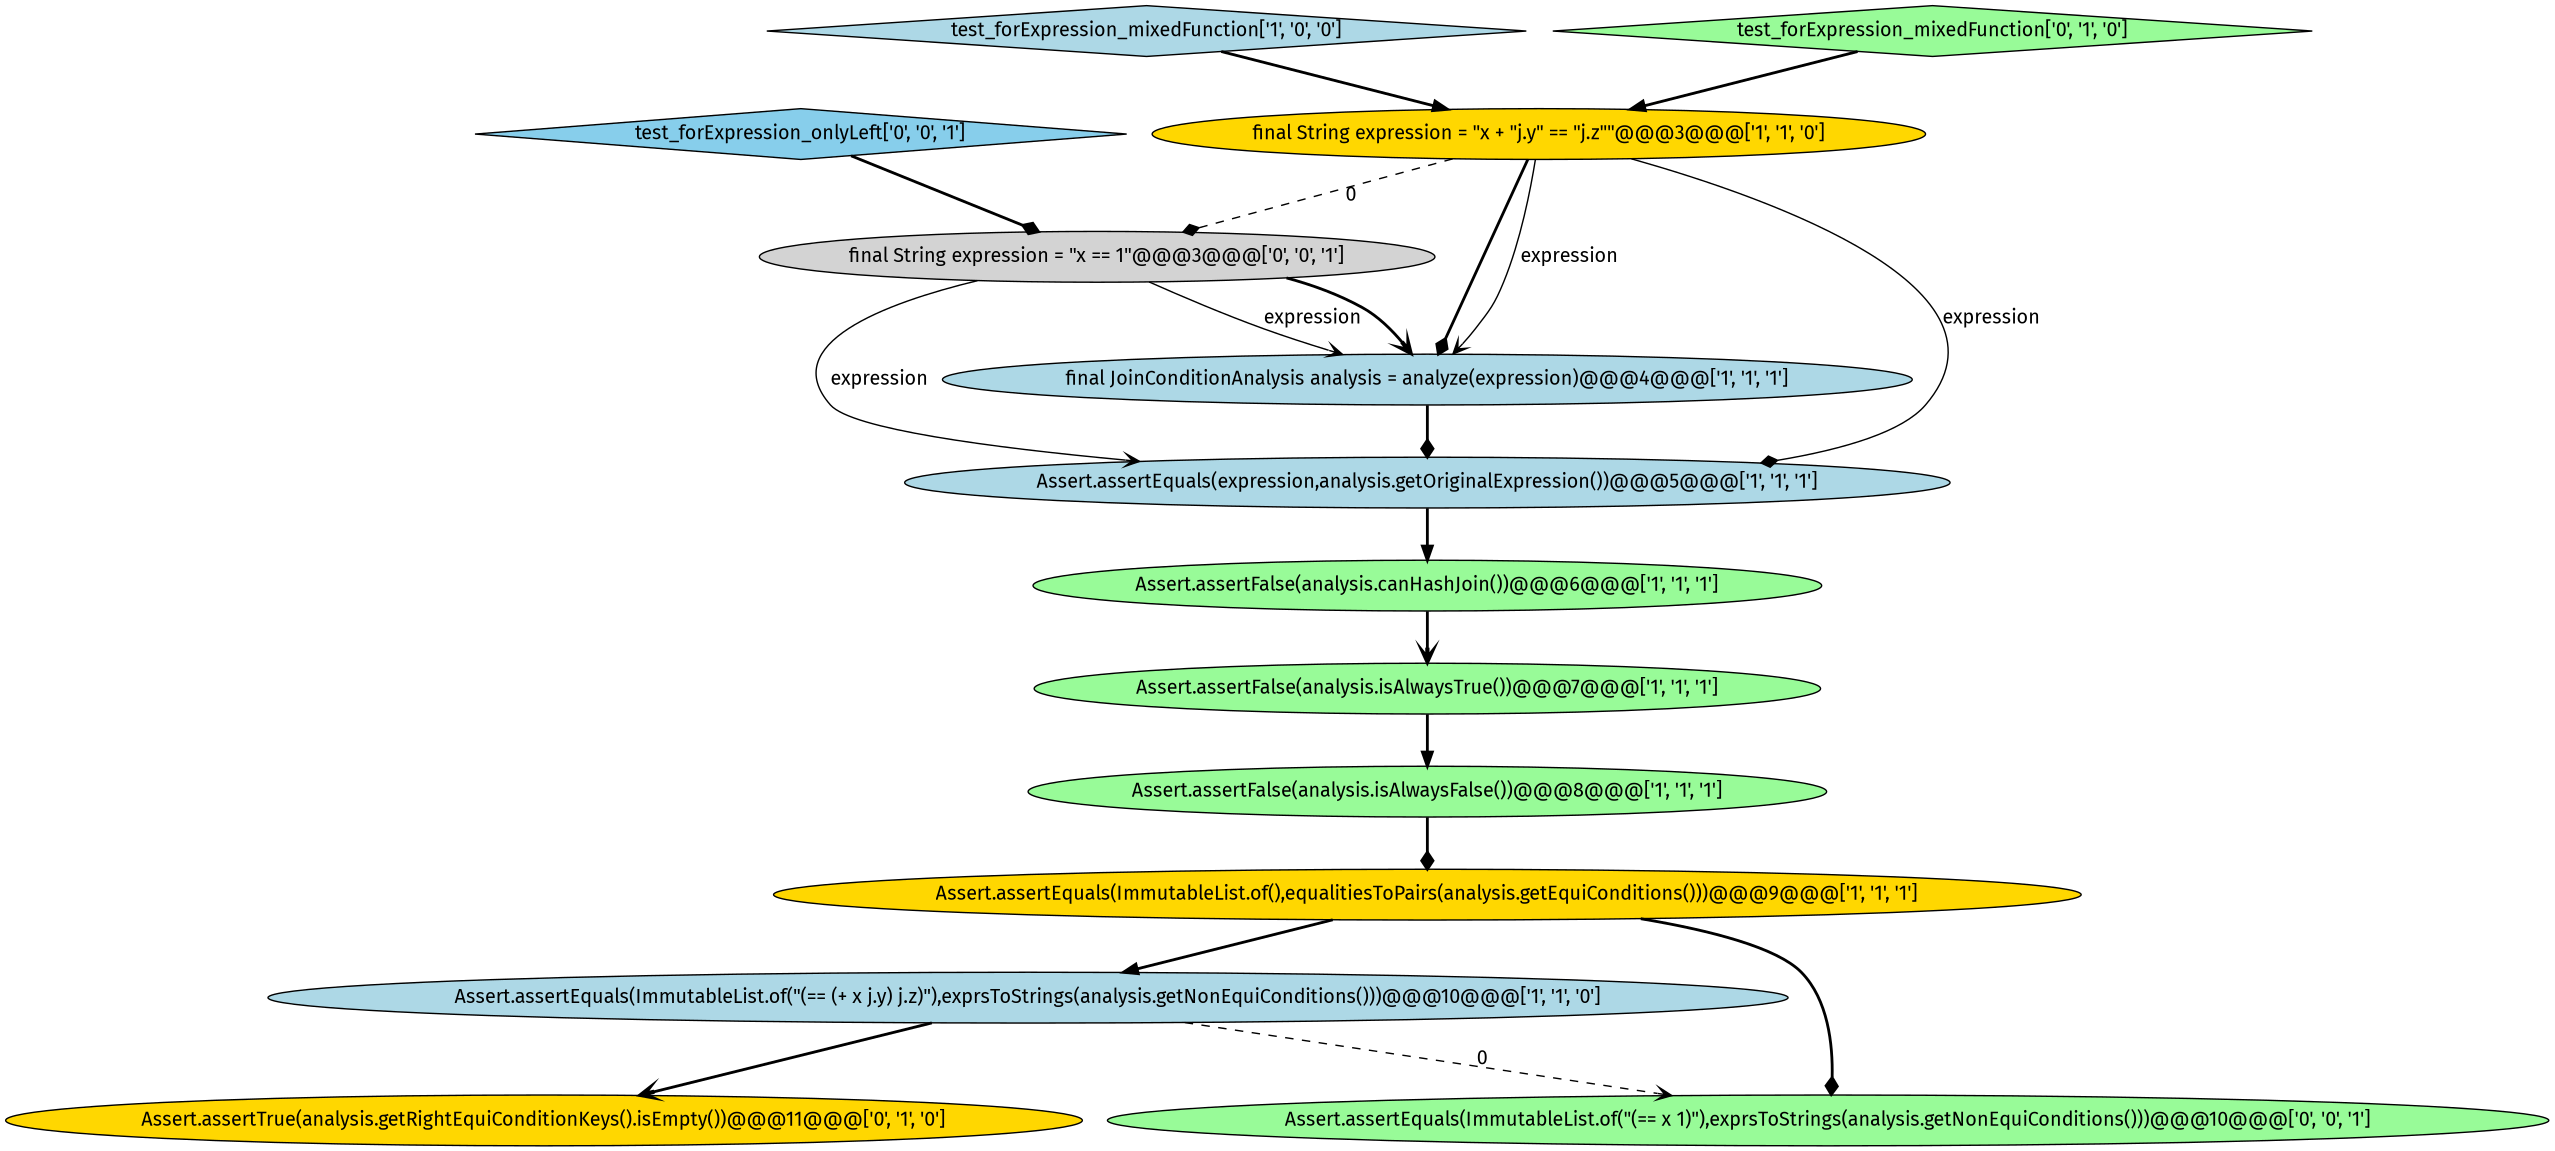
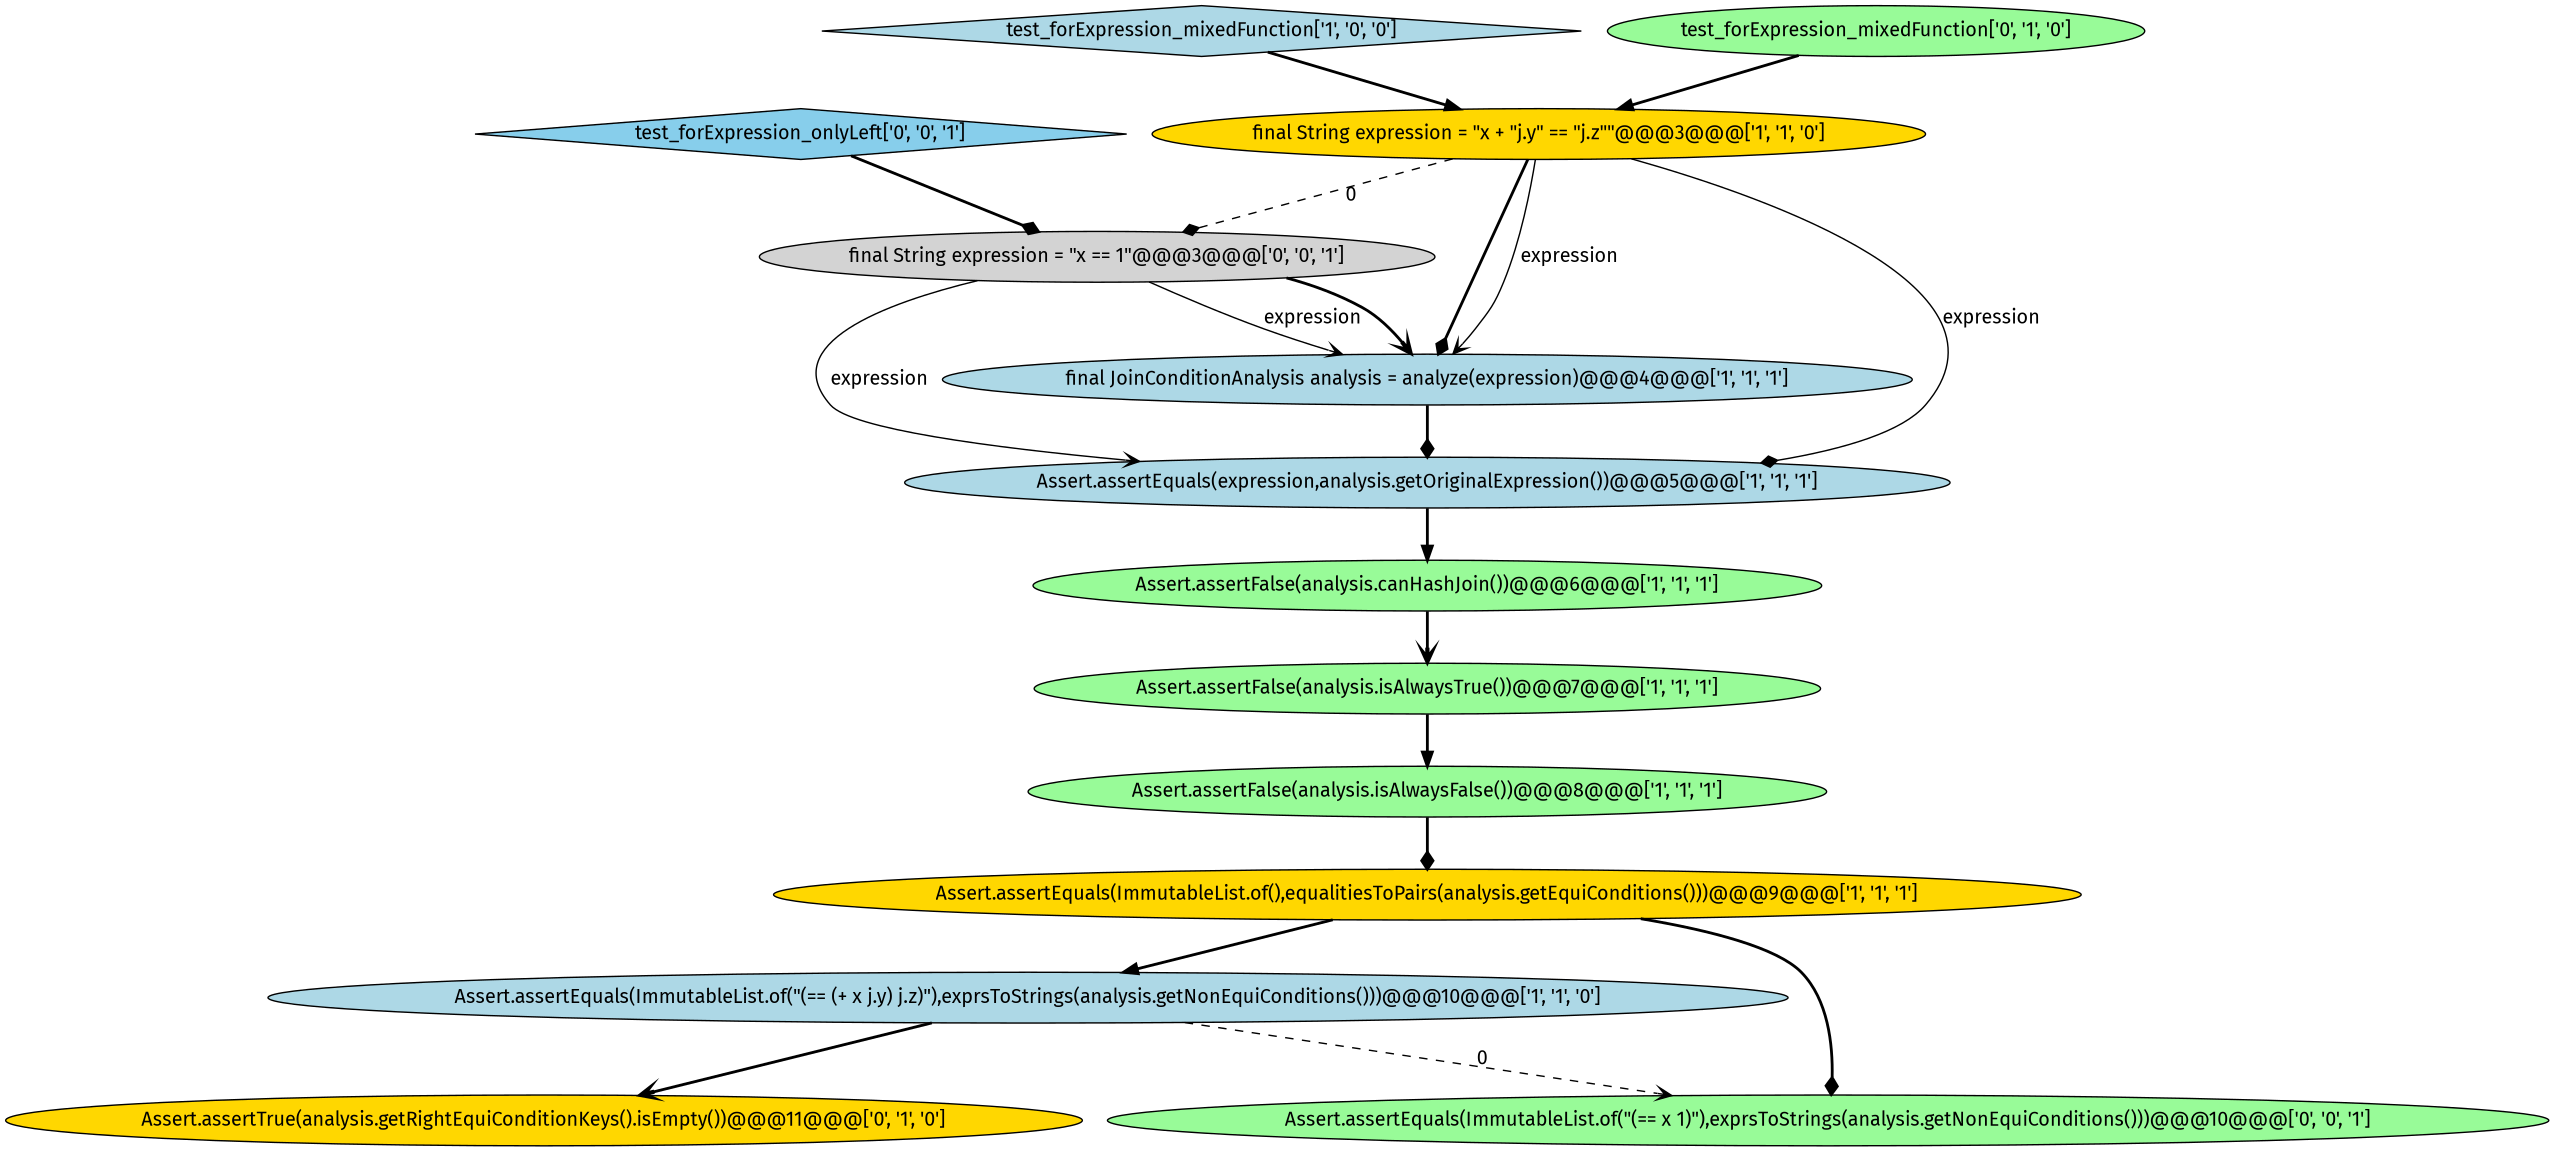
node "test_forExpression_mixedFunction['0', '1', '0']": shape diamond -> ellipse
